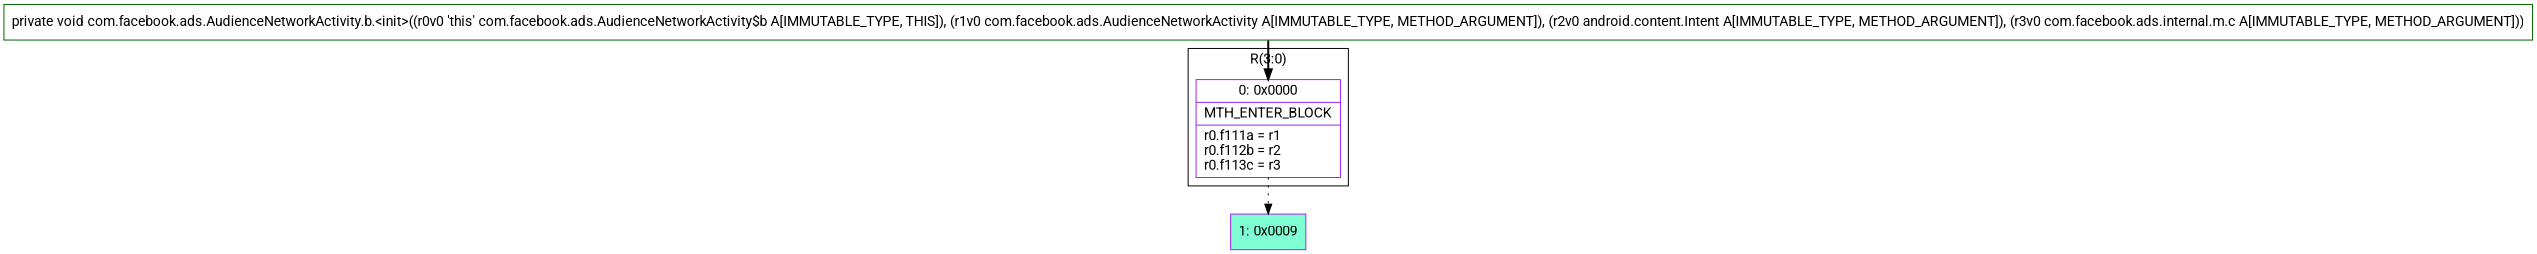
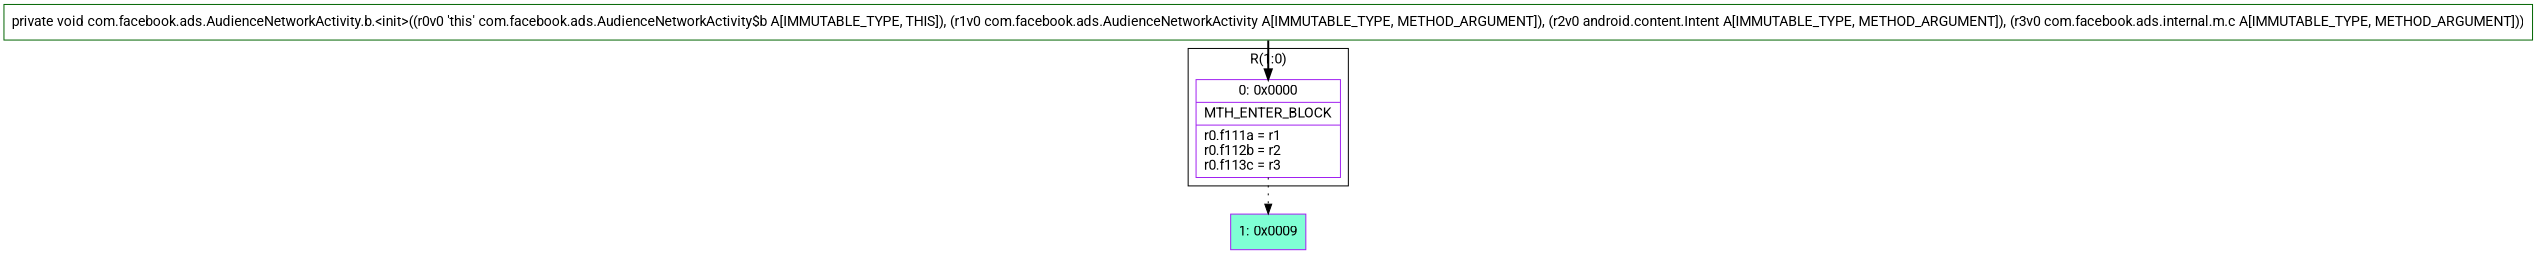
cluster "R(3:0)": label "R(3:0)" -> "R(1:0)"
